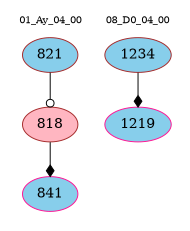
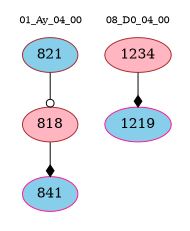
node "1234": fillcolor skyblue -> lightpink
